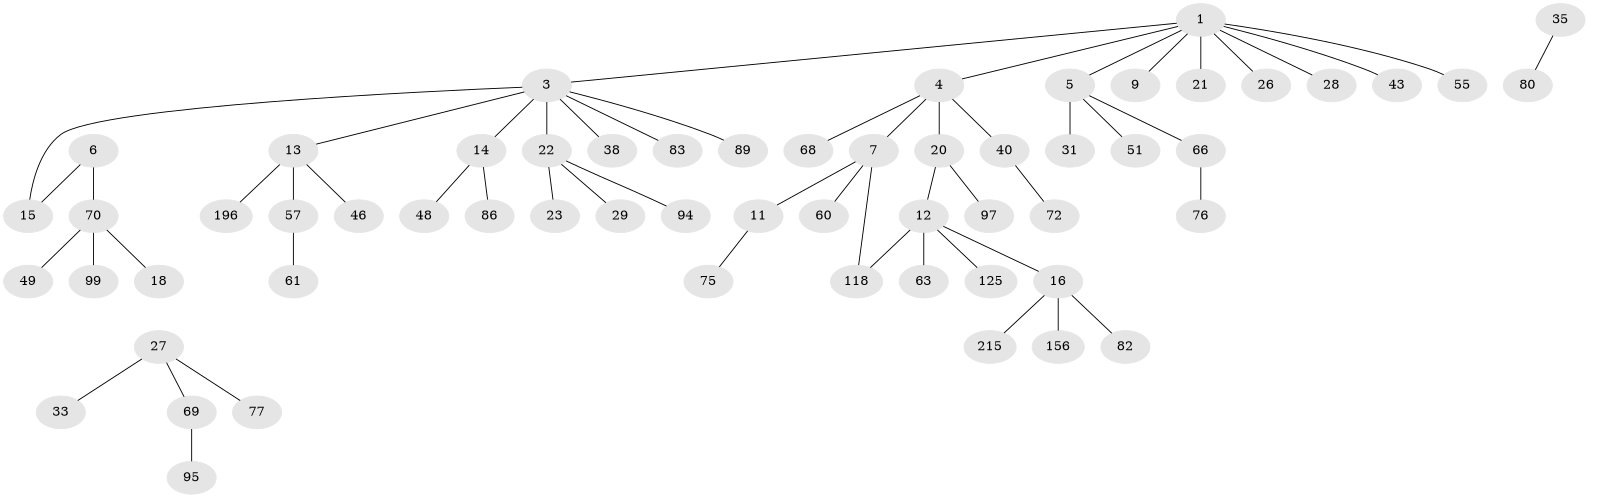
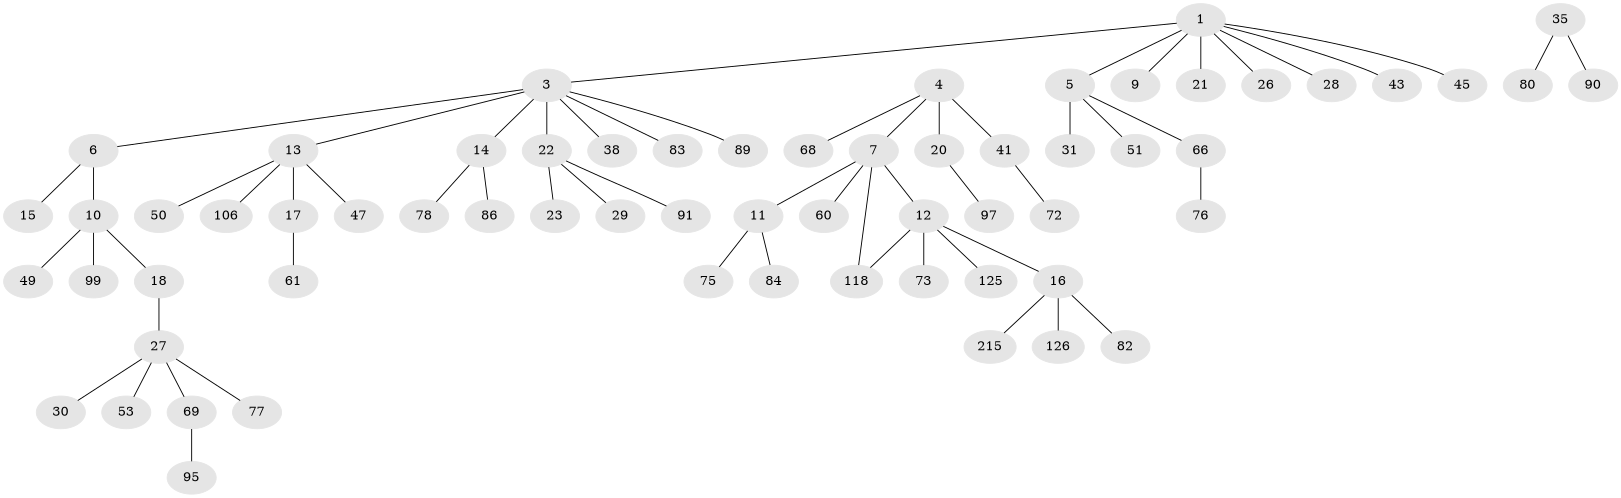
edge "1" -- "4": removed
node "55": label "55" -> "45"
node "90": added
edge "3" -- "15": now "3" -- "6"
node "40": label "40" -> "41"
edge "20" -- "12": now "7" -- "12"
node "70": label "70" -> "10"
node "50": added
node "196": label "196" -> "106"
node "57": label "57" -> "17"
node "46": label "46" -> "47"
node "48": label "48" -> "78"
node "94": label "94" -> "91"
node "84": added
node "63": label "63" -> "73"
edge "18" -- "27": added
node "156": label "156" -> "126"
node "33": label "33" -> "30"
node "53": added
